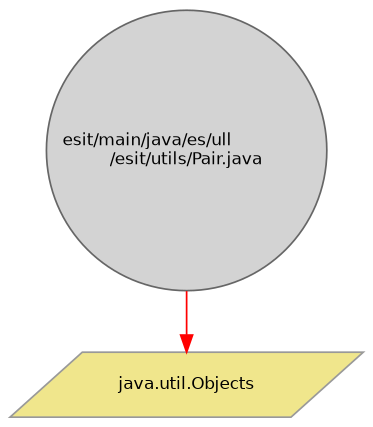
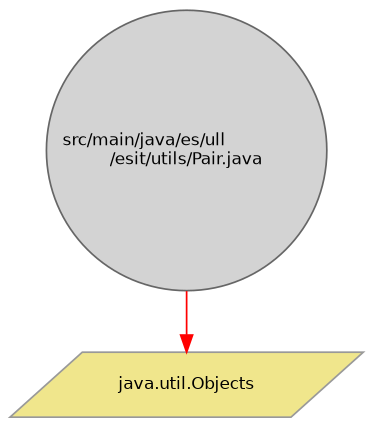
node "esit/main/java/es/ull /esit/utils/Pair.java": label "esit/main/java/es/ull /esit/utils/Pair.java" -> "src/main/java/es/ull /esit/utils/Pair.java"
